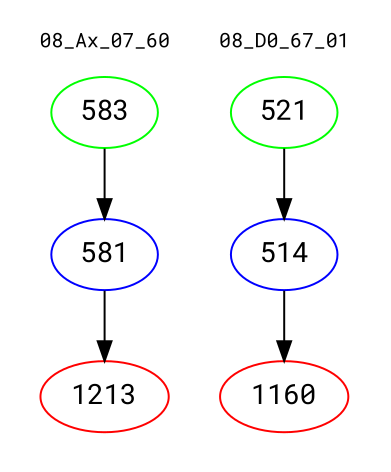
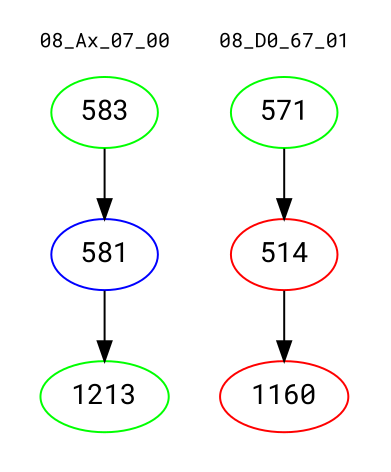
cluster "08_Ax_07_60": label "08_Ax_07_60" -> "08_Ax_07_00"
node "521": label "521" -> "571"
node "514": color blue -> red
node "1213": color red -> green
